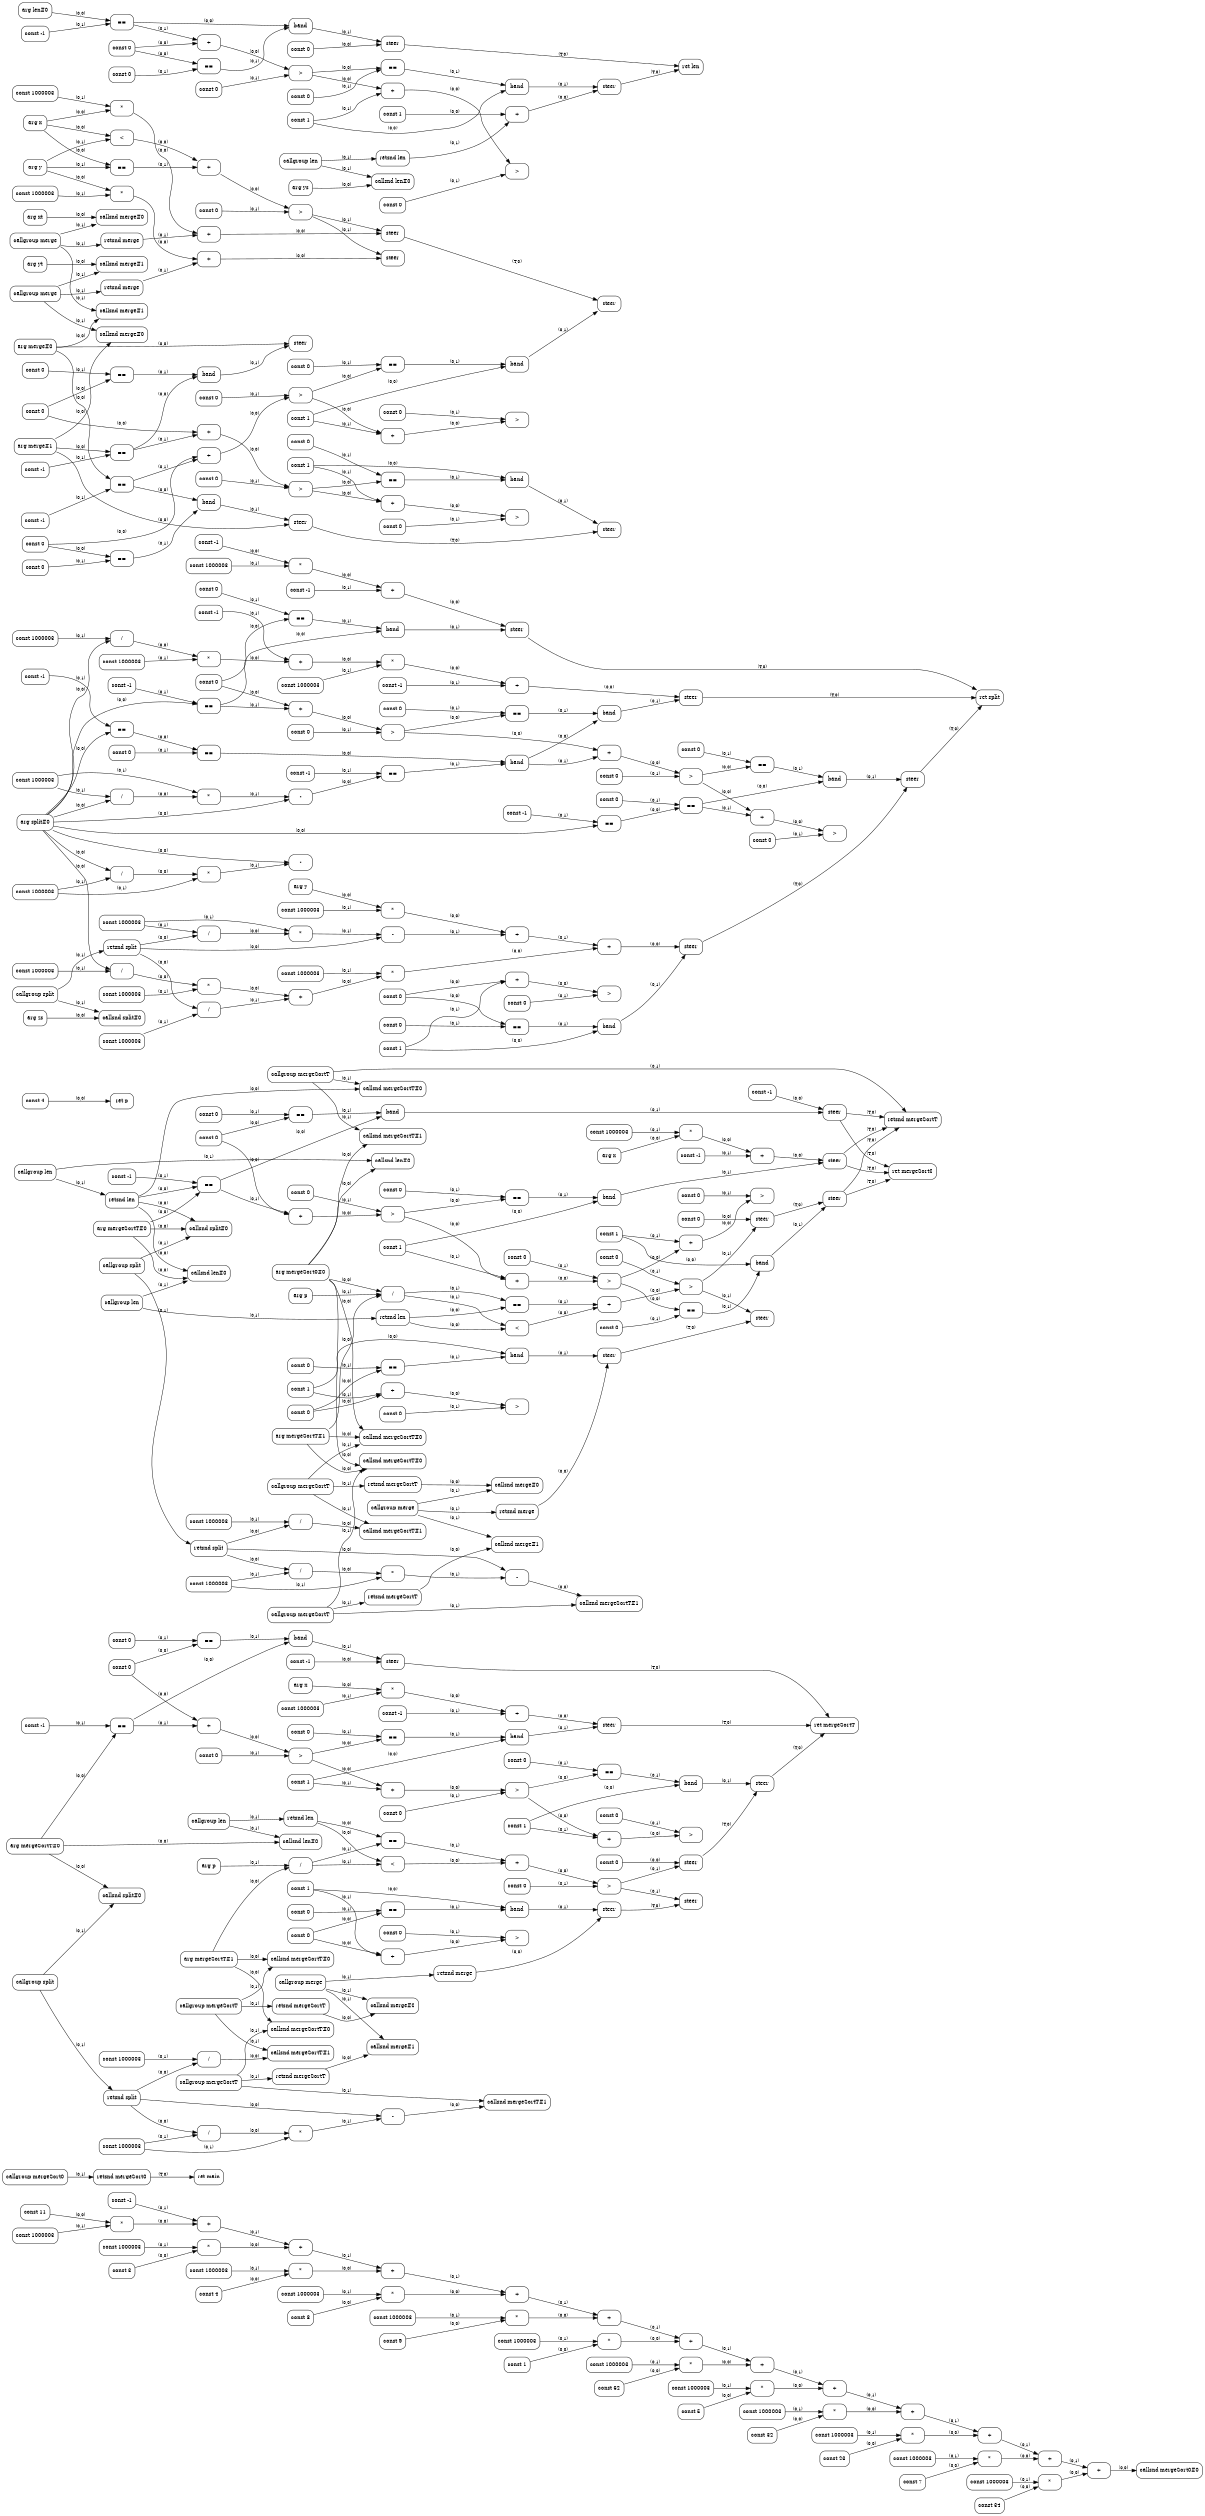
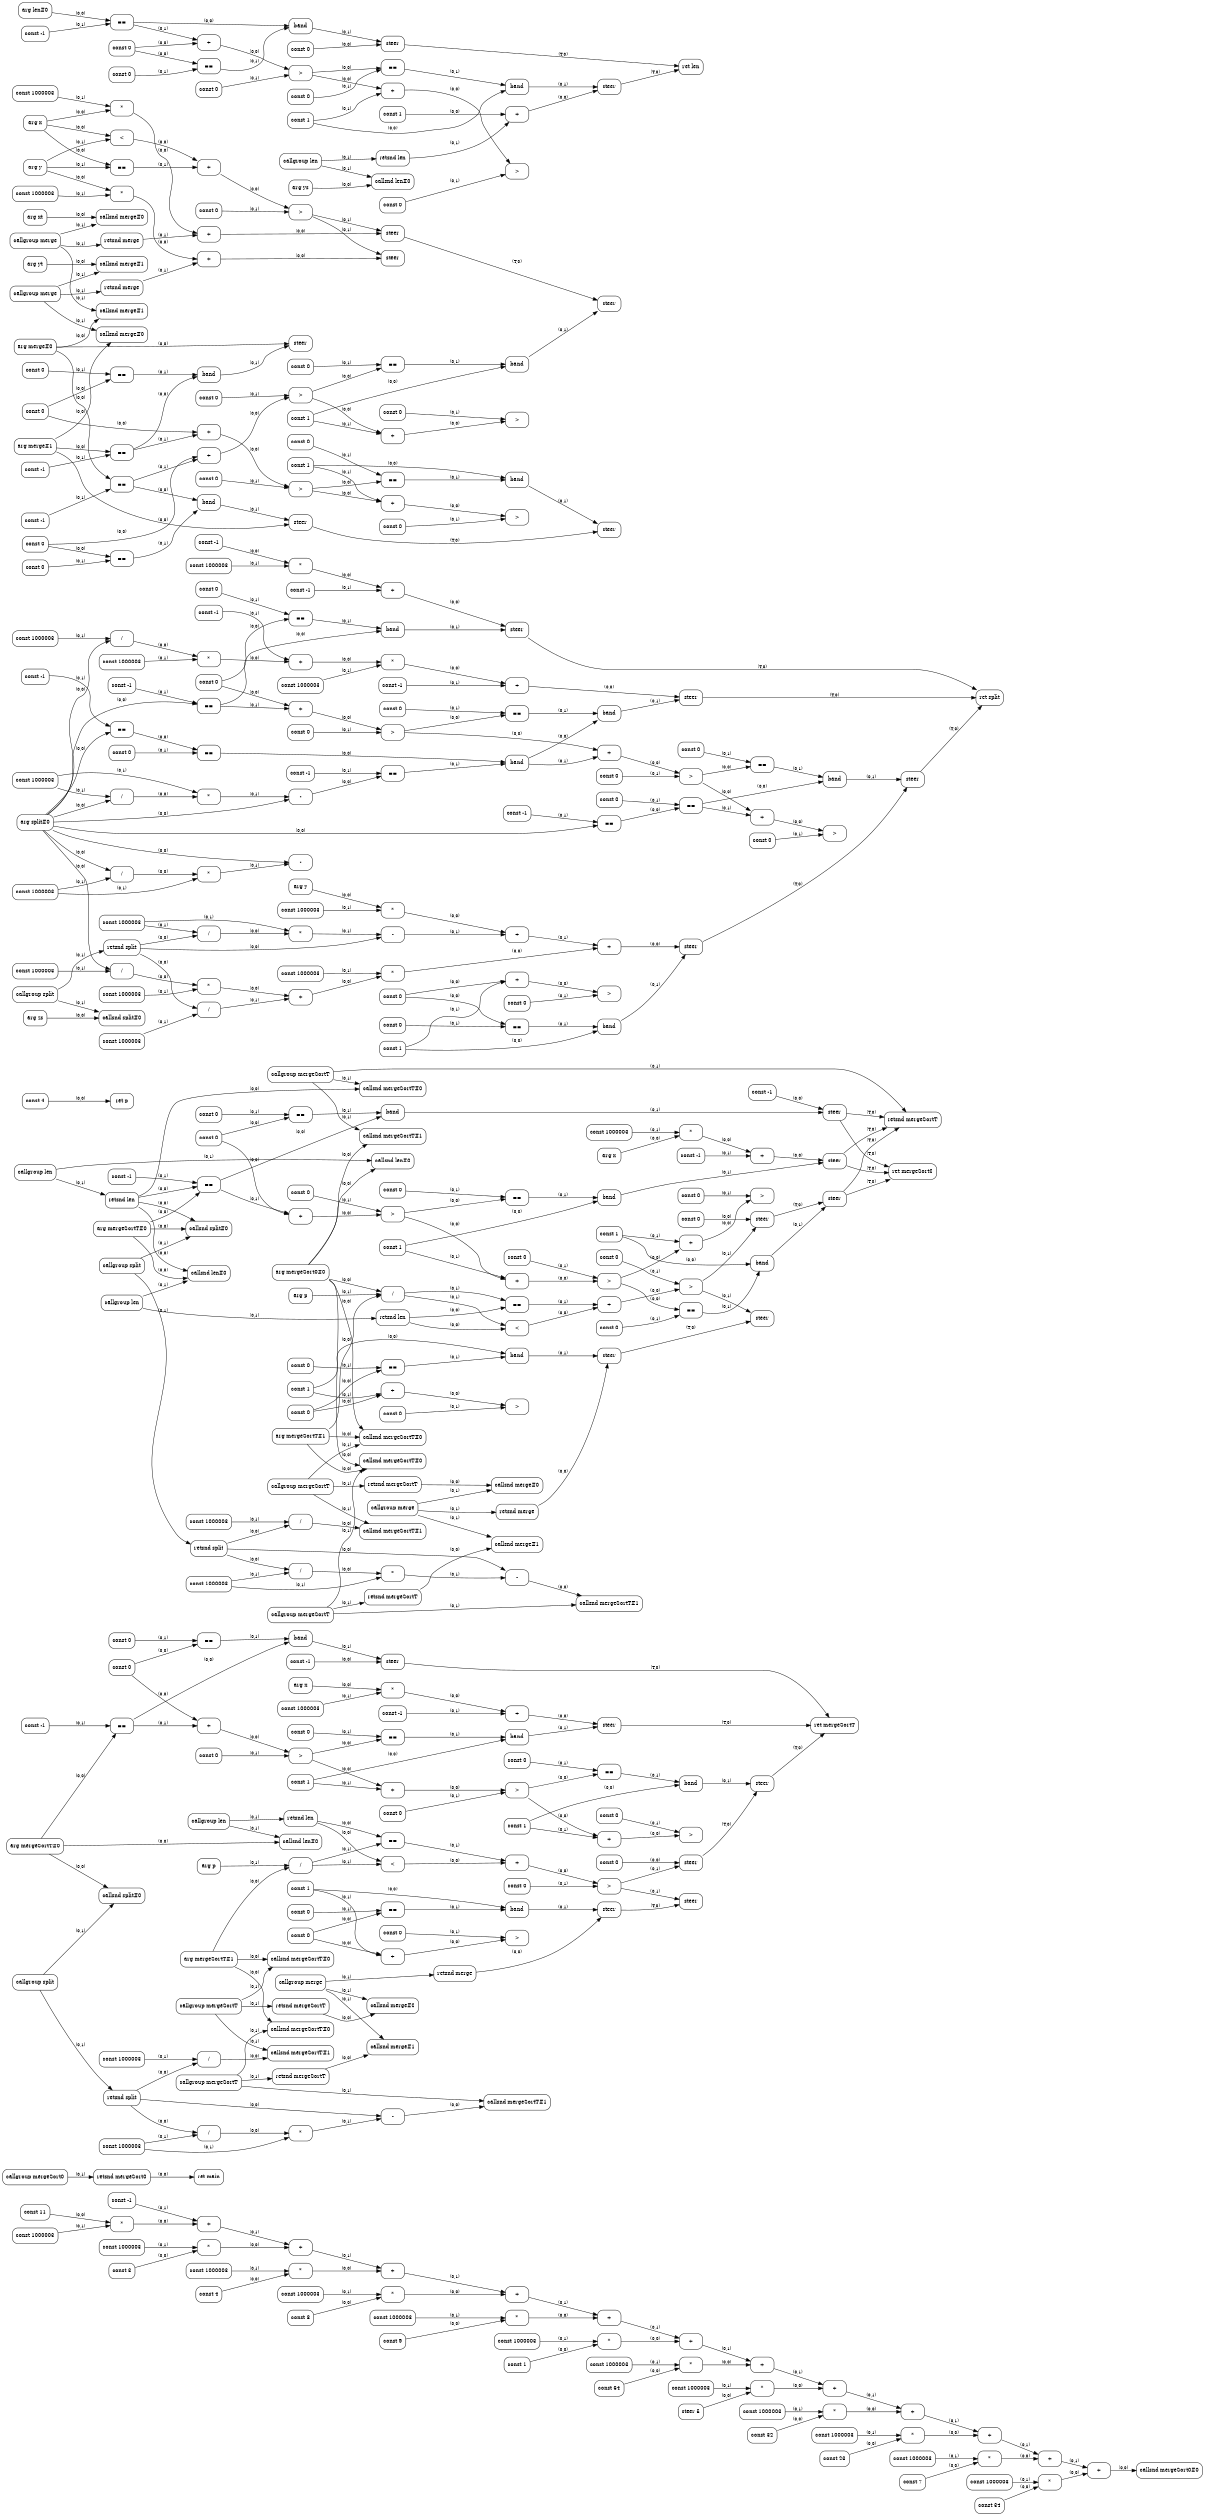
edge "retsnd mergeSort0" -> "ret main": label "(T,0)" -> "(0,0)"
node "const 62": label "const 62" -> "const 64"
node "const 5": label "const 5" -> "steer 5"
